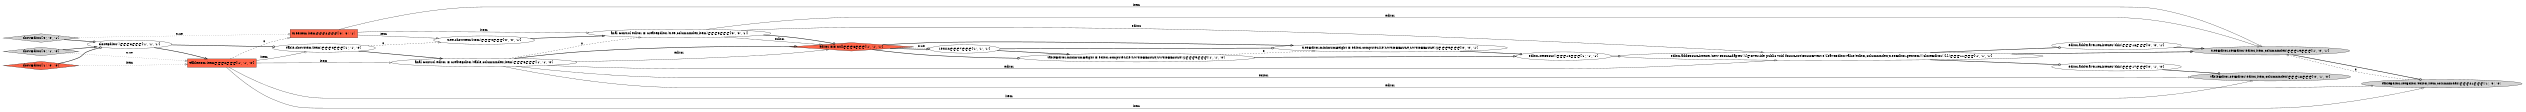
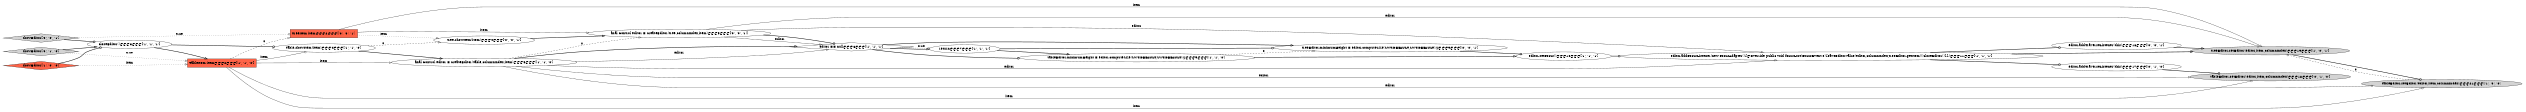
edge "TreeItem item@@@2@@@['0', '0', '1']" -> "tree.showItem(item)@@@4@@@['0', '0', '1']": style solid -> dotted
node "editor == null@@@6@@@['1', '1', '1']": fillcolor tomato -> white
